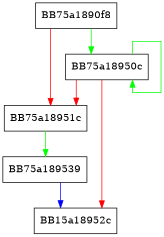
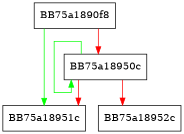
edge "BB75a1890f8" -> "BB75a18950c": color green -> red
edge "BB75a1890f8" -> "BB75a18951c": color red -> green
node "BB75a189539": removed
node "BB15a18952c": label "BB15a18952c" -> "BB75a18952c"
